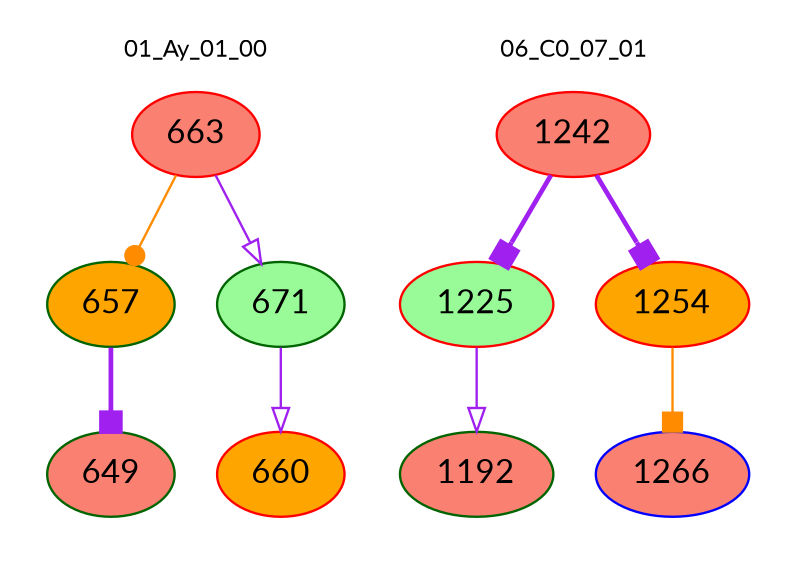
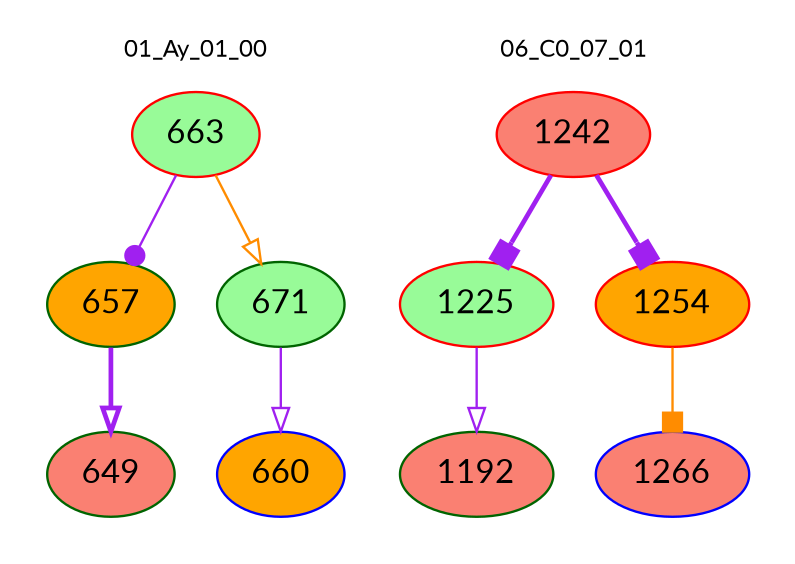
node "663": fillcolor salmon -> palegreen
edge "663" -> "671": color purple -> darkorange
edge "663" -> "657": color darkorange -> purple
edge "657" -> "649": arrowhead box -> onormal
node "660": color red -> blue
